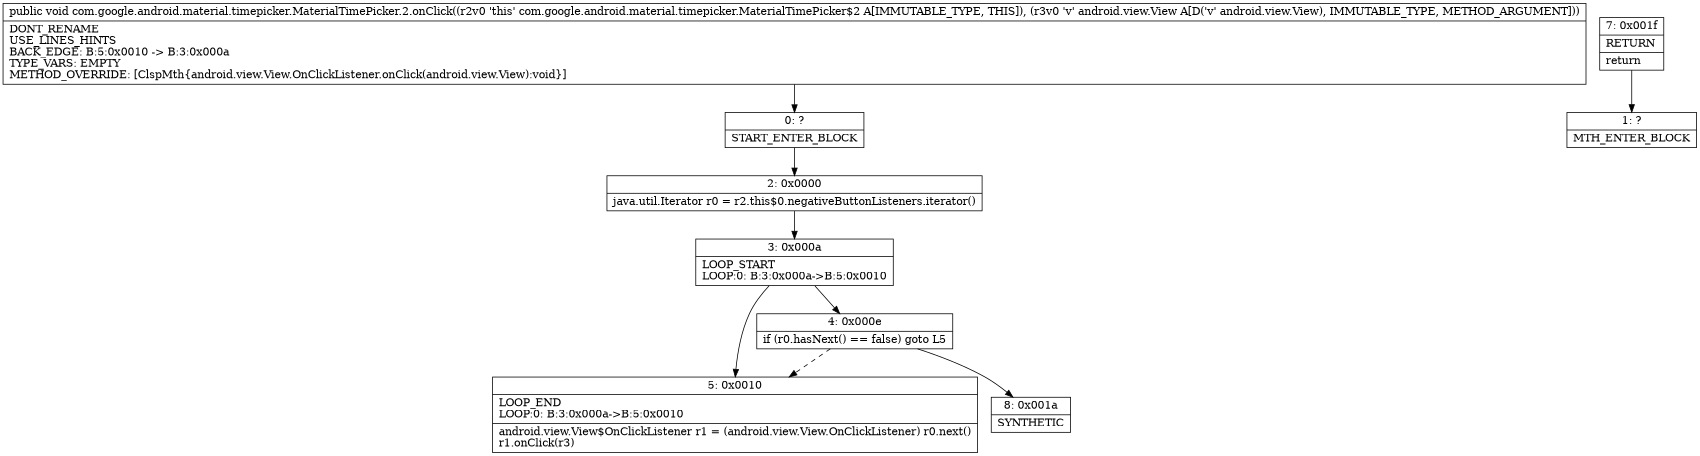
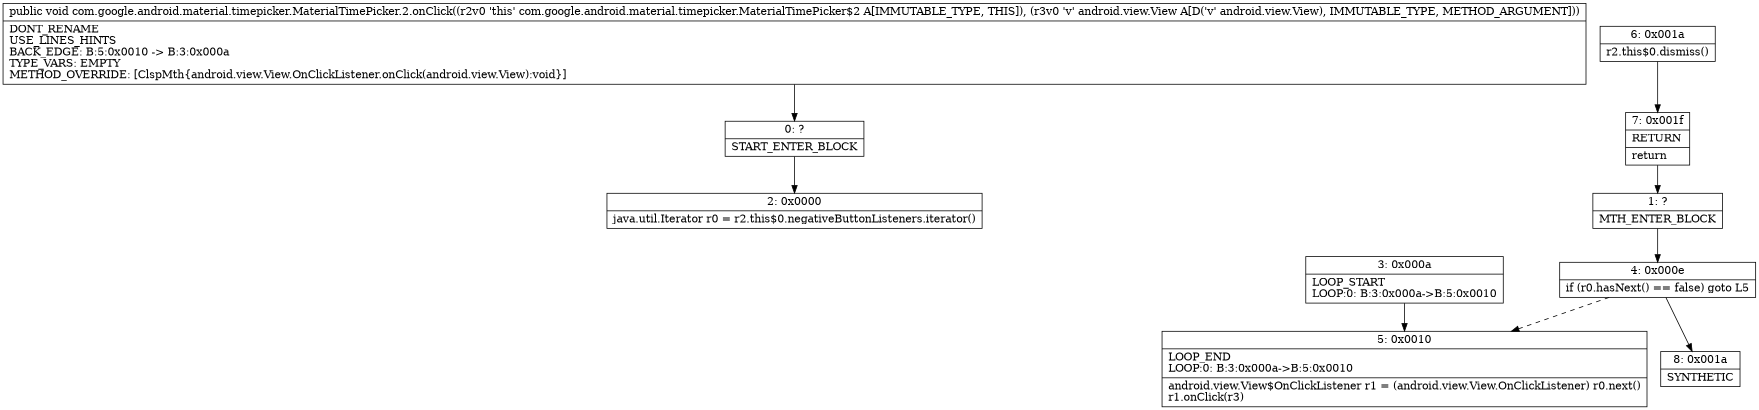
node "6: 0x001a": added
edge "2: 0x0000" -> "3: 0x000a": removed
edge "3: 0x000a" -> "4: 0x000e": now "1: ?" -> "4: 0x000e"
